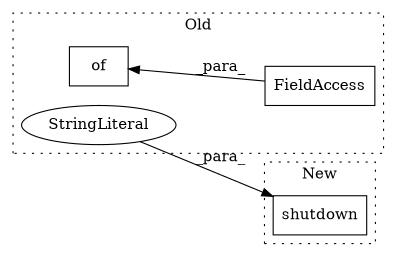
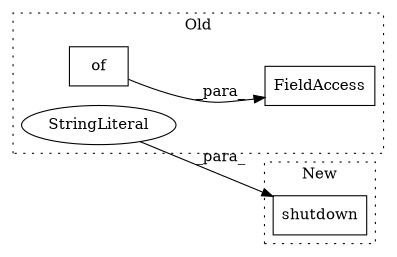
edge "FieldAccess" -> "of": reversed
